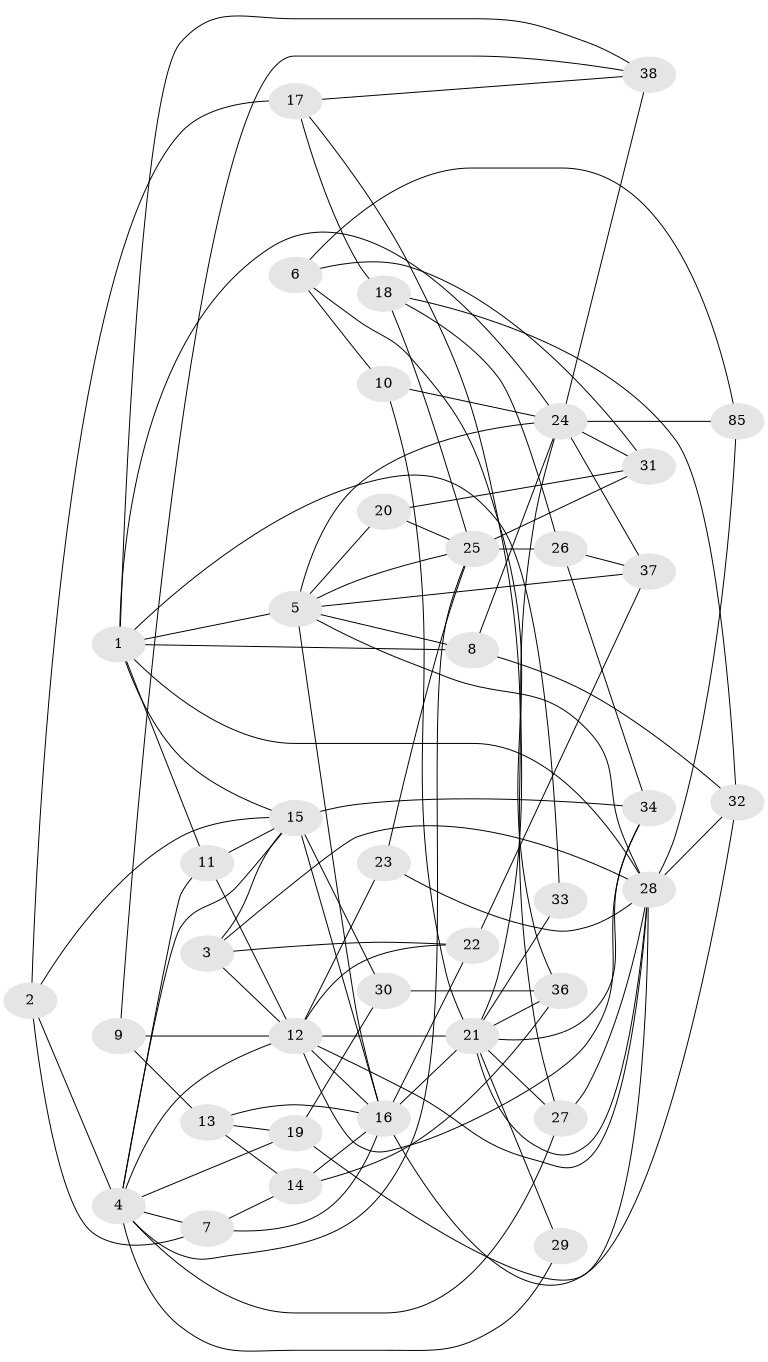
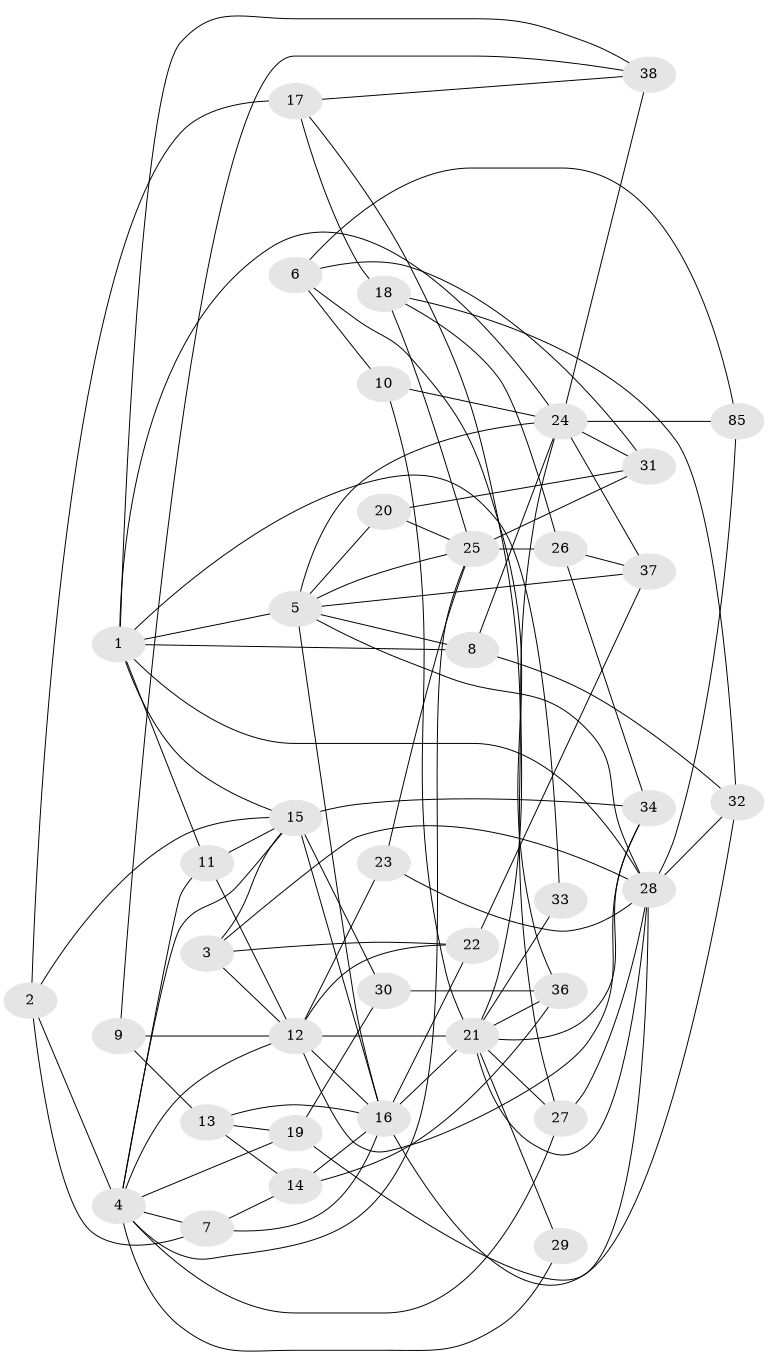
edge "28" -- "12": removed
